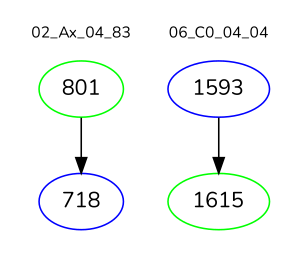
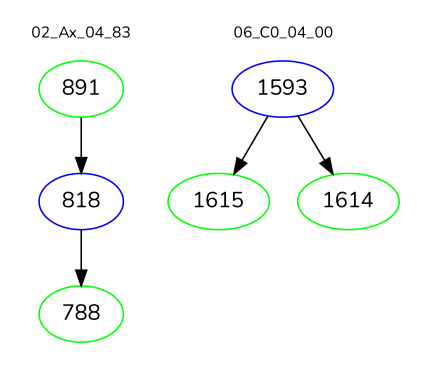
cluster "06_C0_04_04": label "06_C0_04_04" -> "06_C0_04_00"
node "801": label "801" -> "891"
node "718": label "718" -> "818"
node "1614": added
node "788": added
